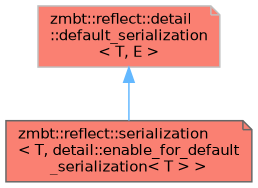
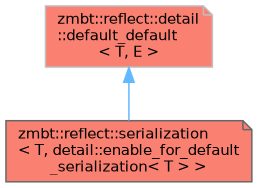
node "zmbt::reflect::detail ::default_serialization < T, E >": label "zmbt::reflect::detail ::default_serialization < T, E >" -> "zmbt::reflect::detail ::default_default < T, E >"
